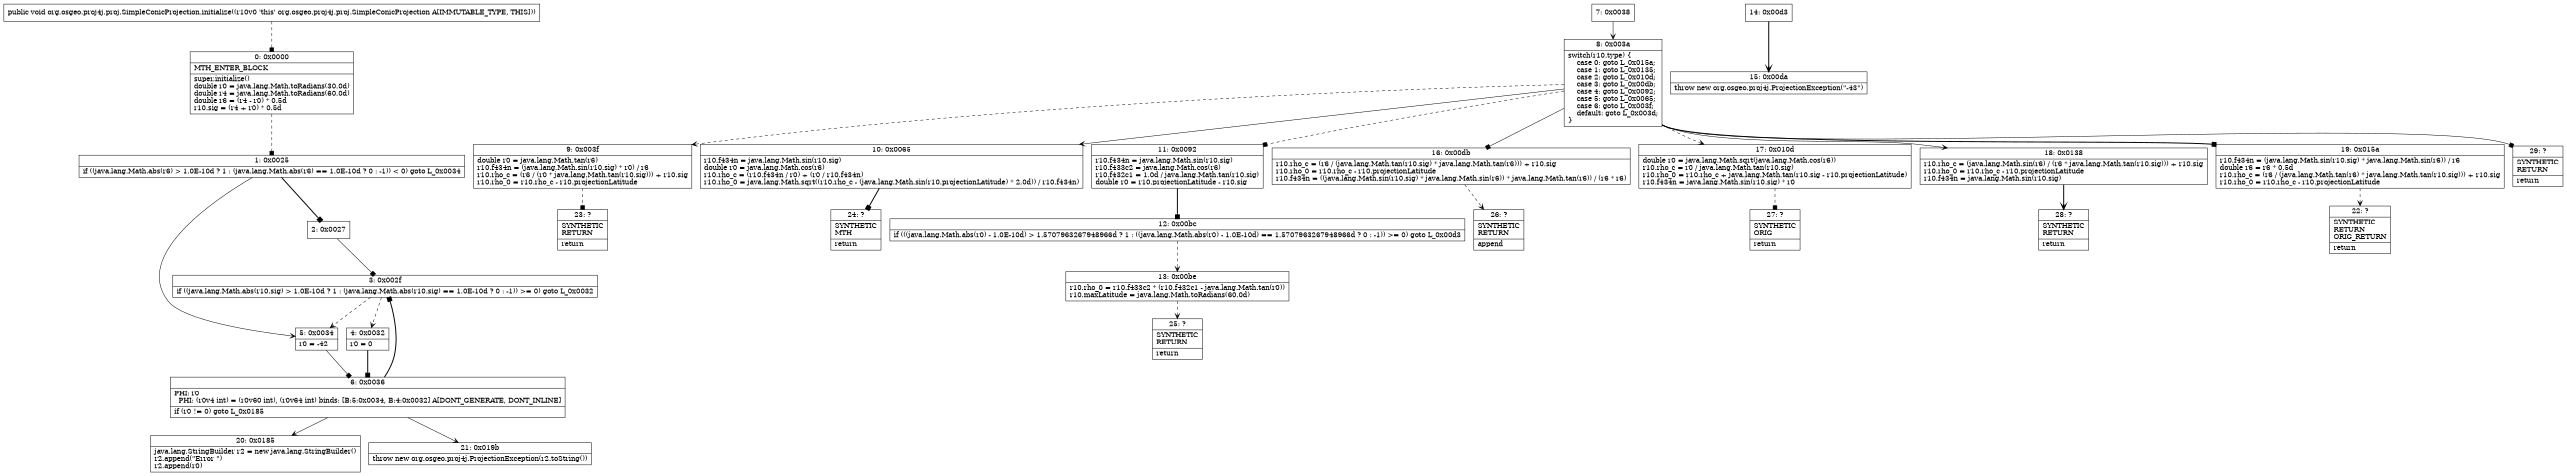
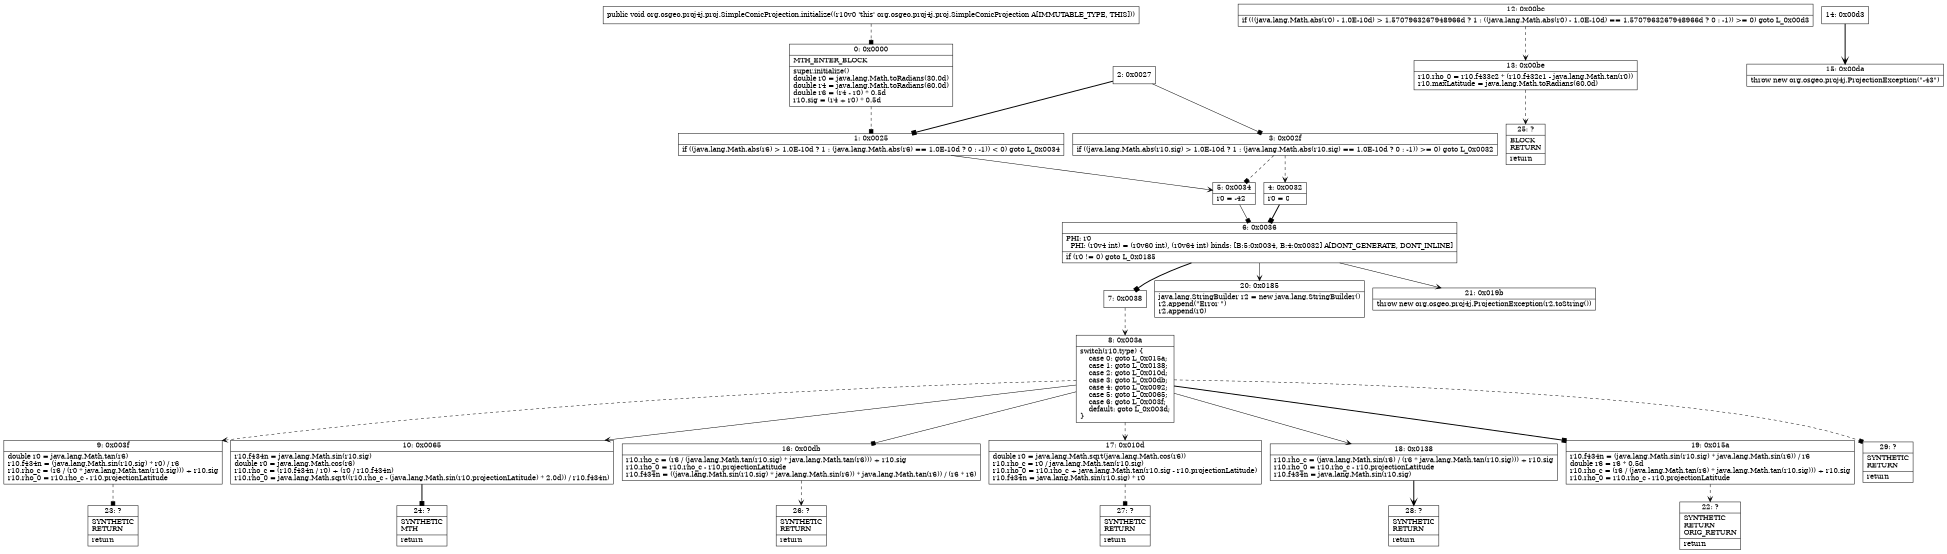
edge "7: 0x0038" -> "8: 0x003a": style solid -> dashed
node "8: 0x003a": text "case 1: goto L_0x0135;" -> "case 1: goto L_0x0138;"
edge "8: 0x003a" -> "29: ?": style solid -> dashed
node "11: 0x0092": removed
edge "1: 0x0025" -> "2: 0x0027": reversed
node "27: ?": text "ORIG" -> "RETURN"
node "26: ?": text "append" -> "return"
edge "3: 0x002f" -> "5: 0x0034": arrowhead vee -> box
node "25: ?": text "SYNTHETIC" -> "BLOCK"
edge "6: 0x0036" -> "3: 0x002f": now "6: 0x0036" -> "7: 0x0038"
